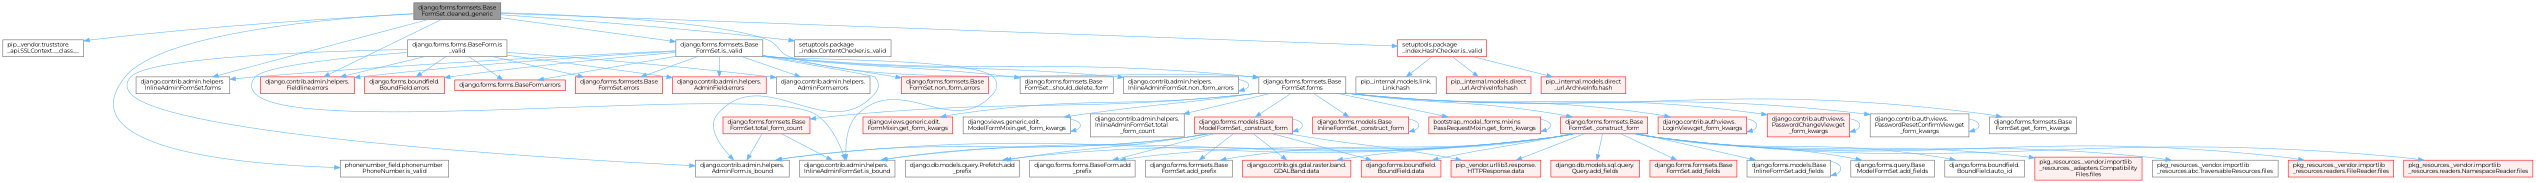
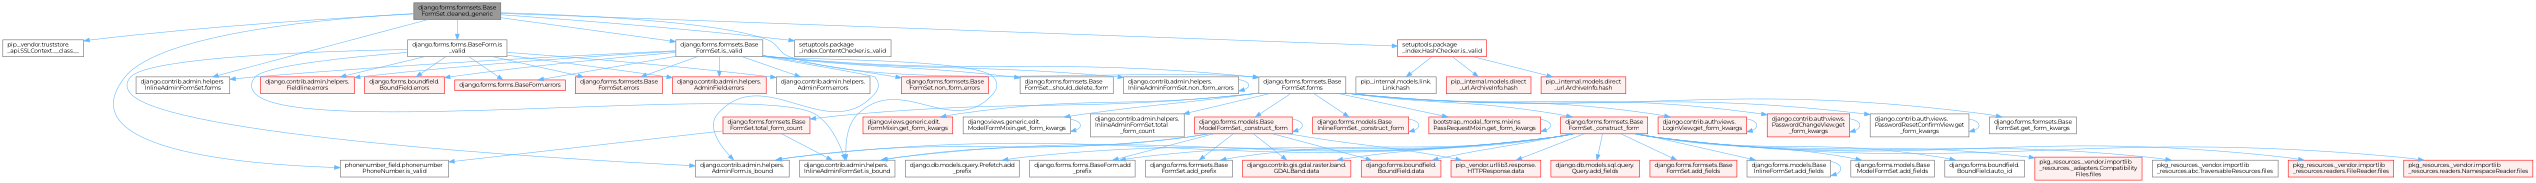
edge "django.forms.formsets.Base FormSet.cleaned_generic" -> "django.contrib.admin.helpers. Fieldline.errors": now "django.forms.formsets.Base FormSet.cleaned_generic" -> "django.forms.forms.BaseForm.is _valid"
edge "django.forms.formsets.Base FormSet.total_form_count" -> "django.contrib.admin.helpers. AdminForm.is_bound": now "django.forms.formsets.Base FormSet.total_form_count" -> "phonenumber_field.phonenumber. PhoneNumber.is_valid"
edge "django.forms.models.Base ModelFormSet._construct_form" -> "django.db.models.query.Prefetch.add _prefix": removed
node "django.forms.query.Base ModelFormSet.add_fields": label "django.forms.query.Base ModelFormSet.add_fields" -> "django.forms.models.Base ModelFormSet.add_fields"
